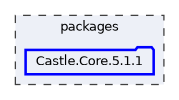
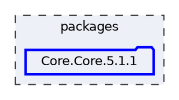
node "Castle.Core.5.1.1": label "Castle.Core.5.1.1" -> "Core.Core.5.1.1"
